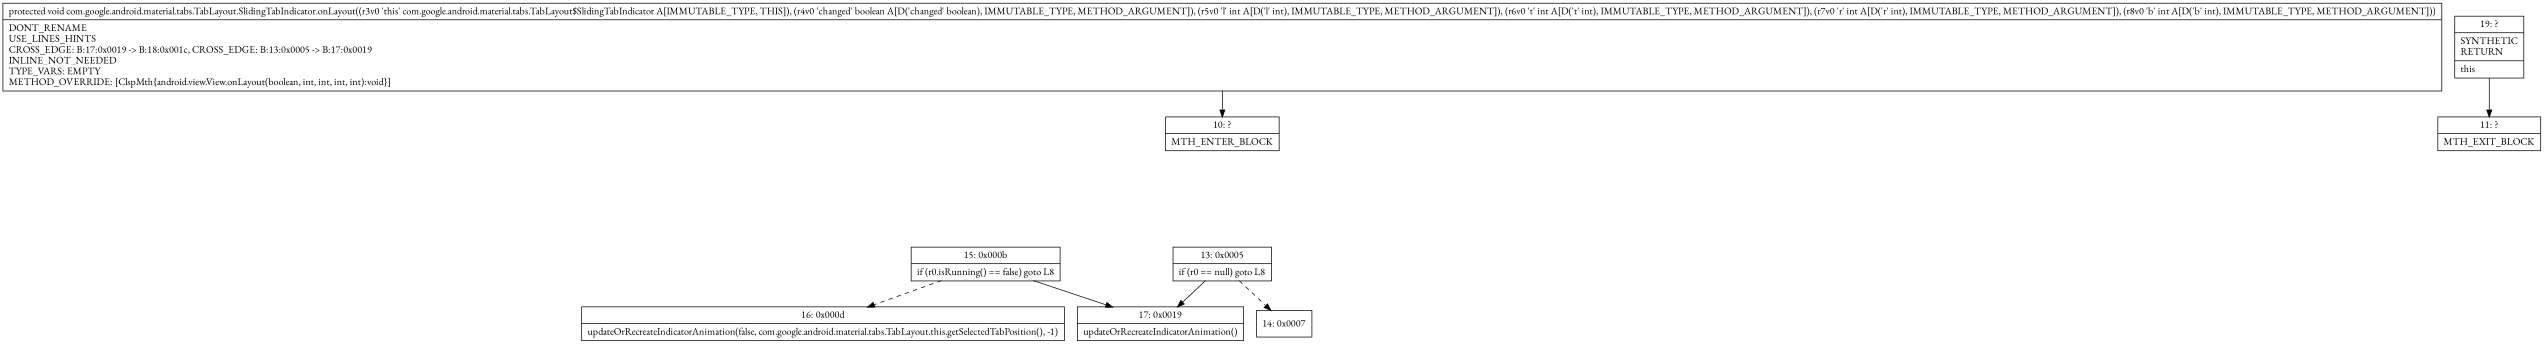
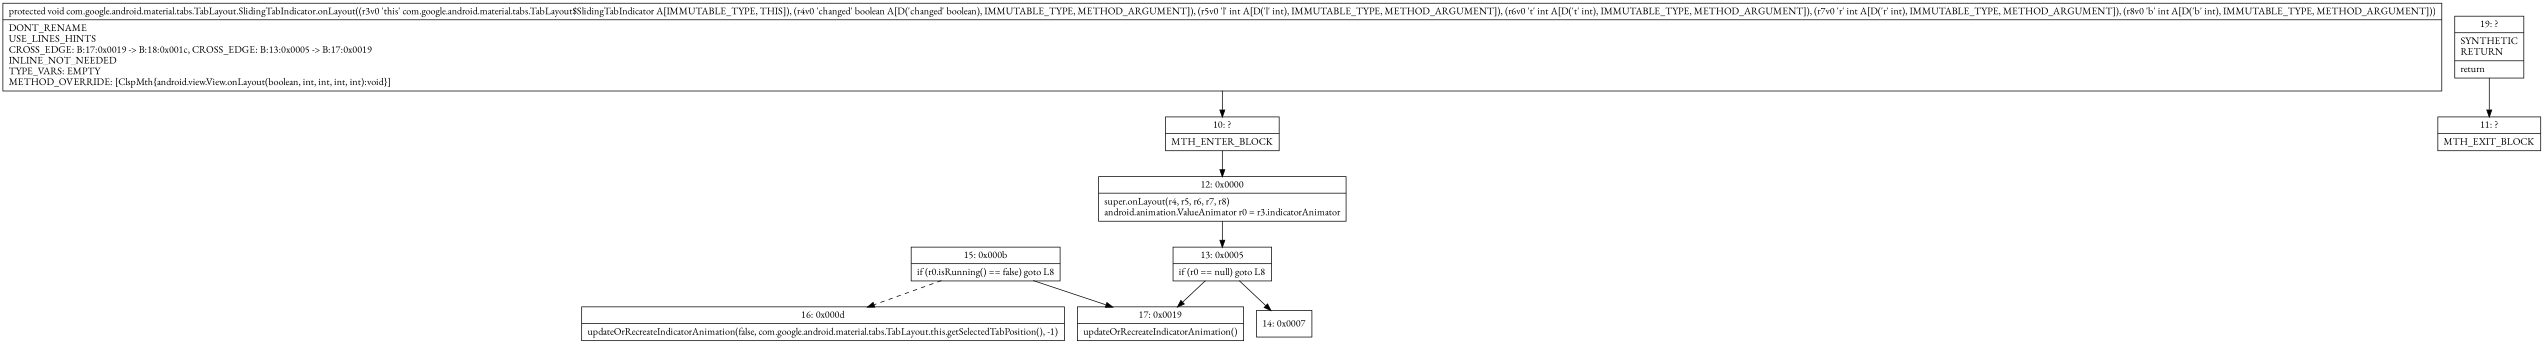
node "19: ?": text "this" -> "return"
node "12: 0x0000": added
edge "13: 0x0005" -> "14: 0x0007": style dashed -> solid
